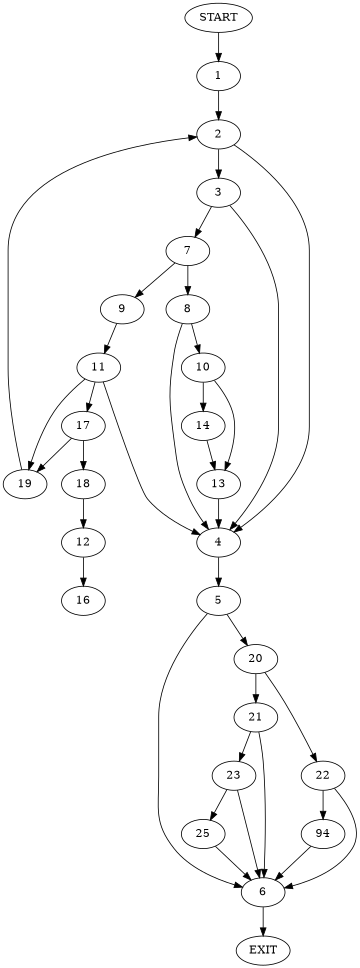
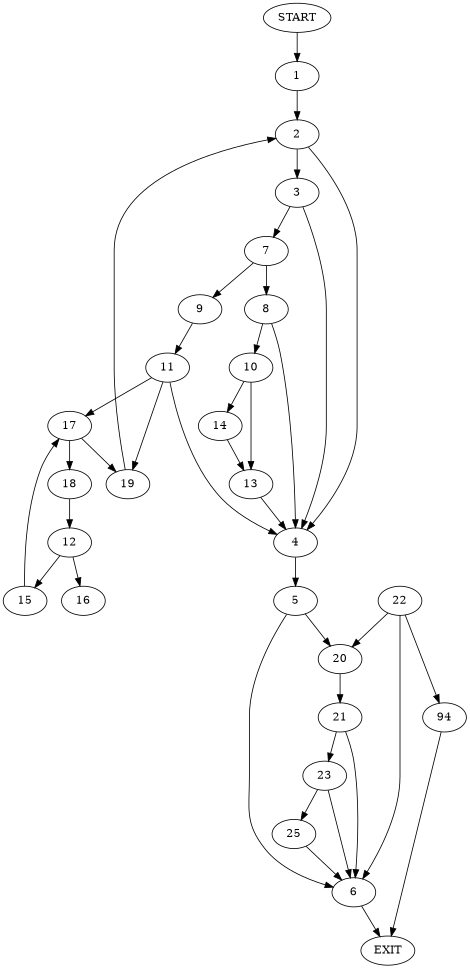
node "15": added
edge "20" -> "22": reversed
edge "94" -> "6": now "94" -> "EXIT"
